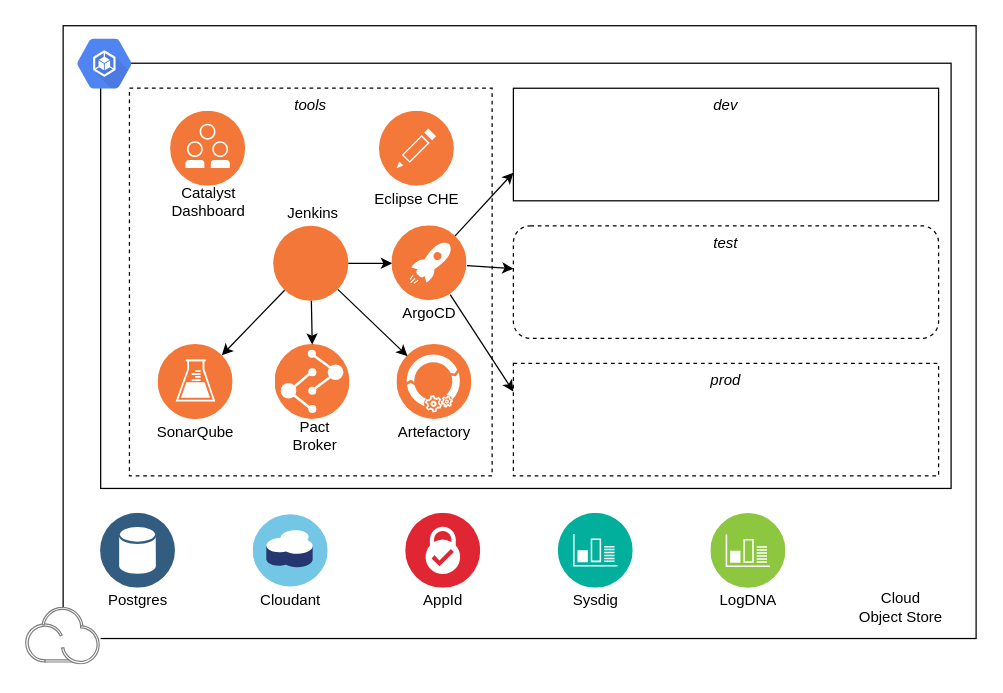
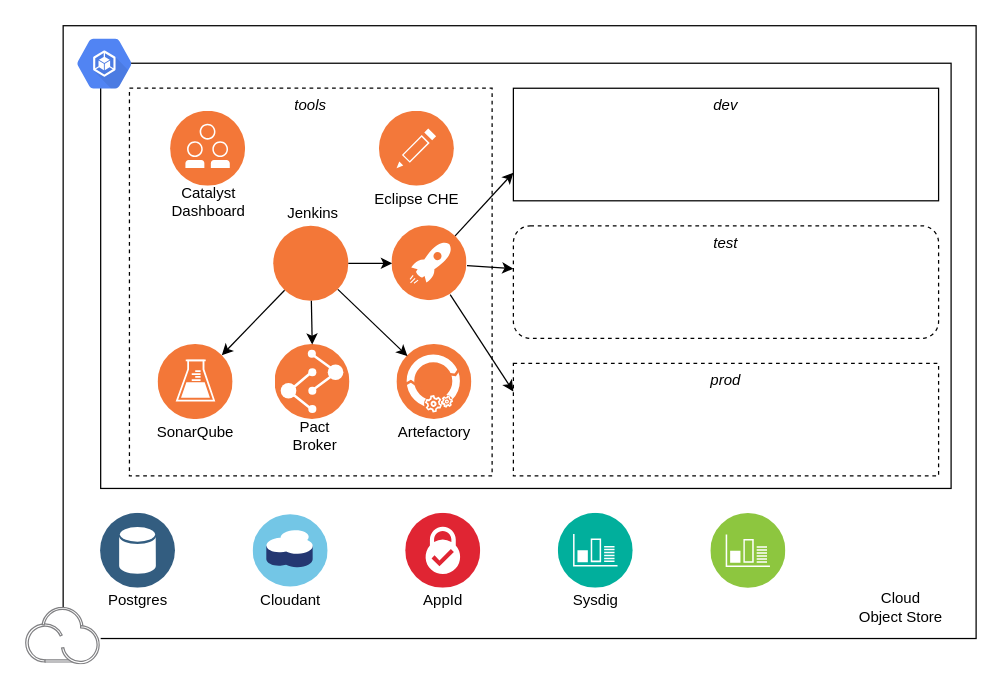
node "ArgoCD": removed
node "LogDNA": removed
